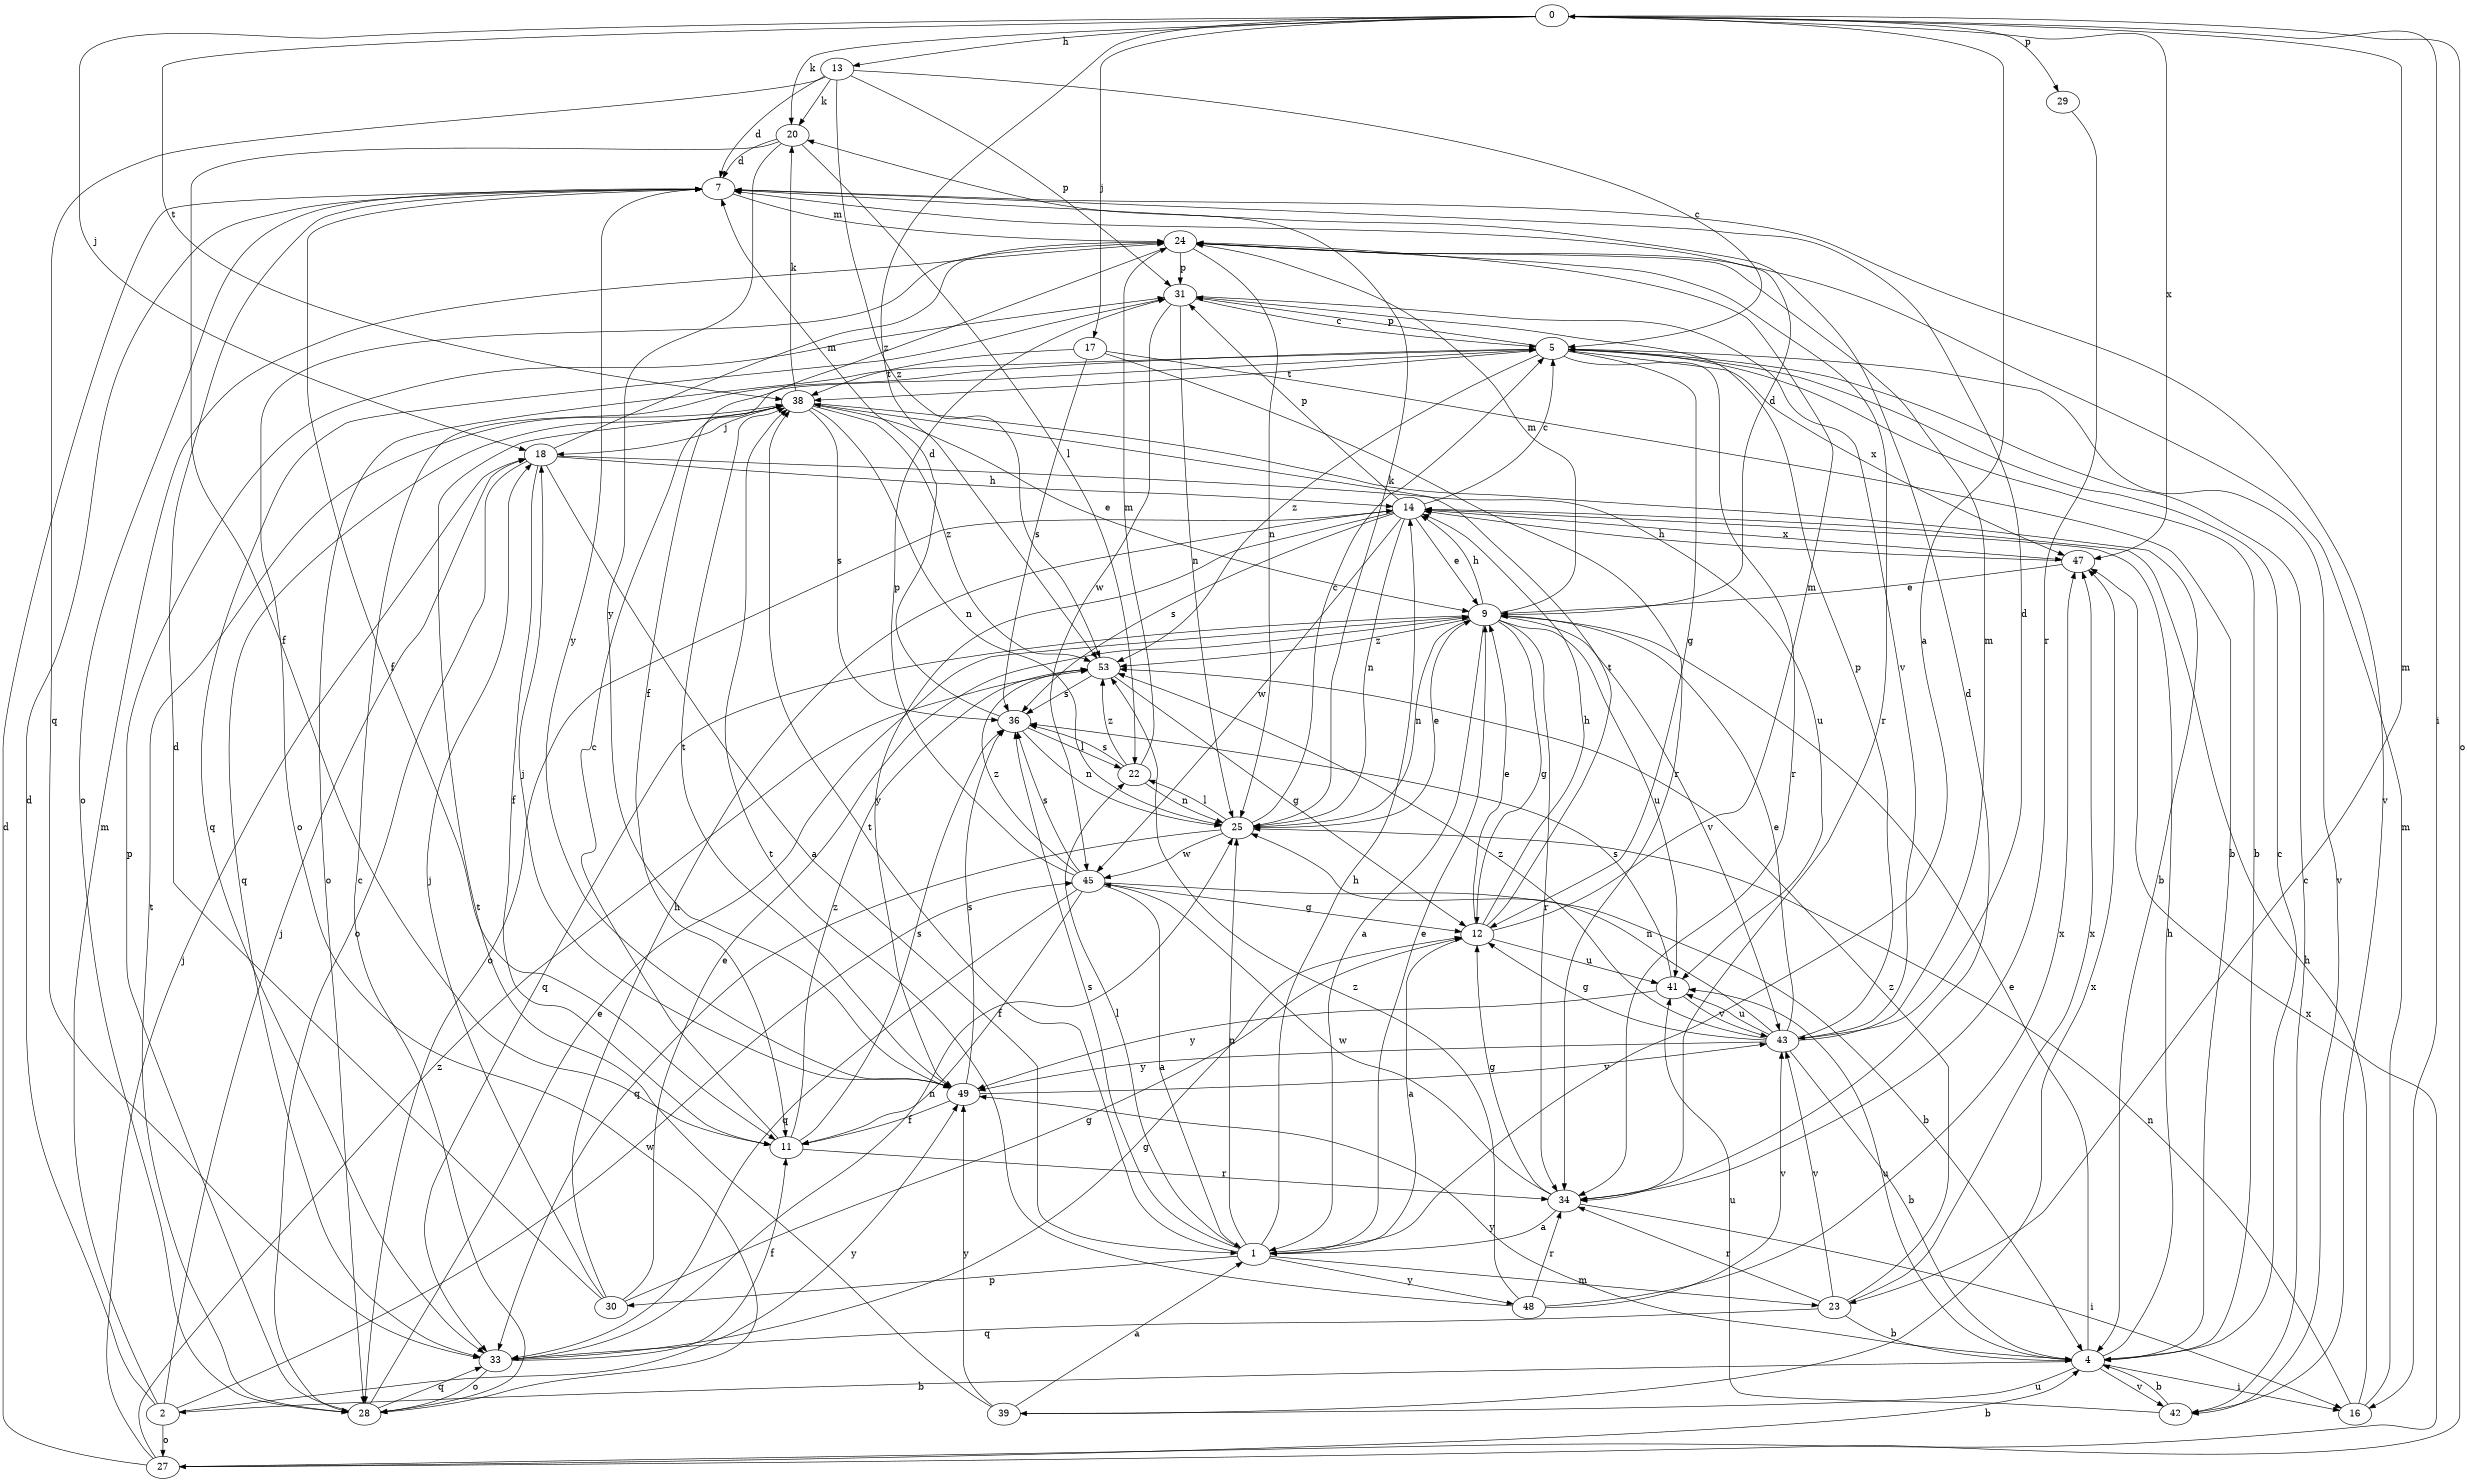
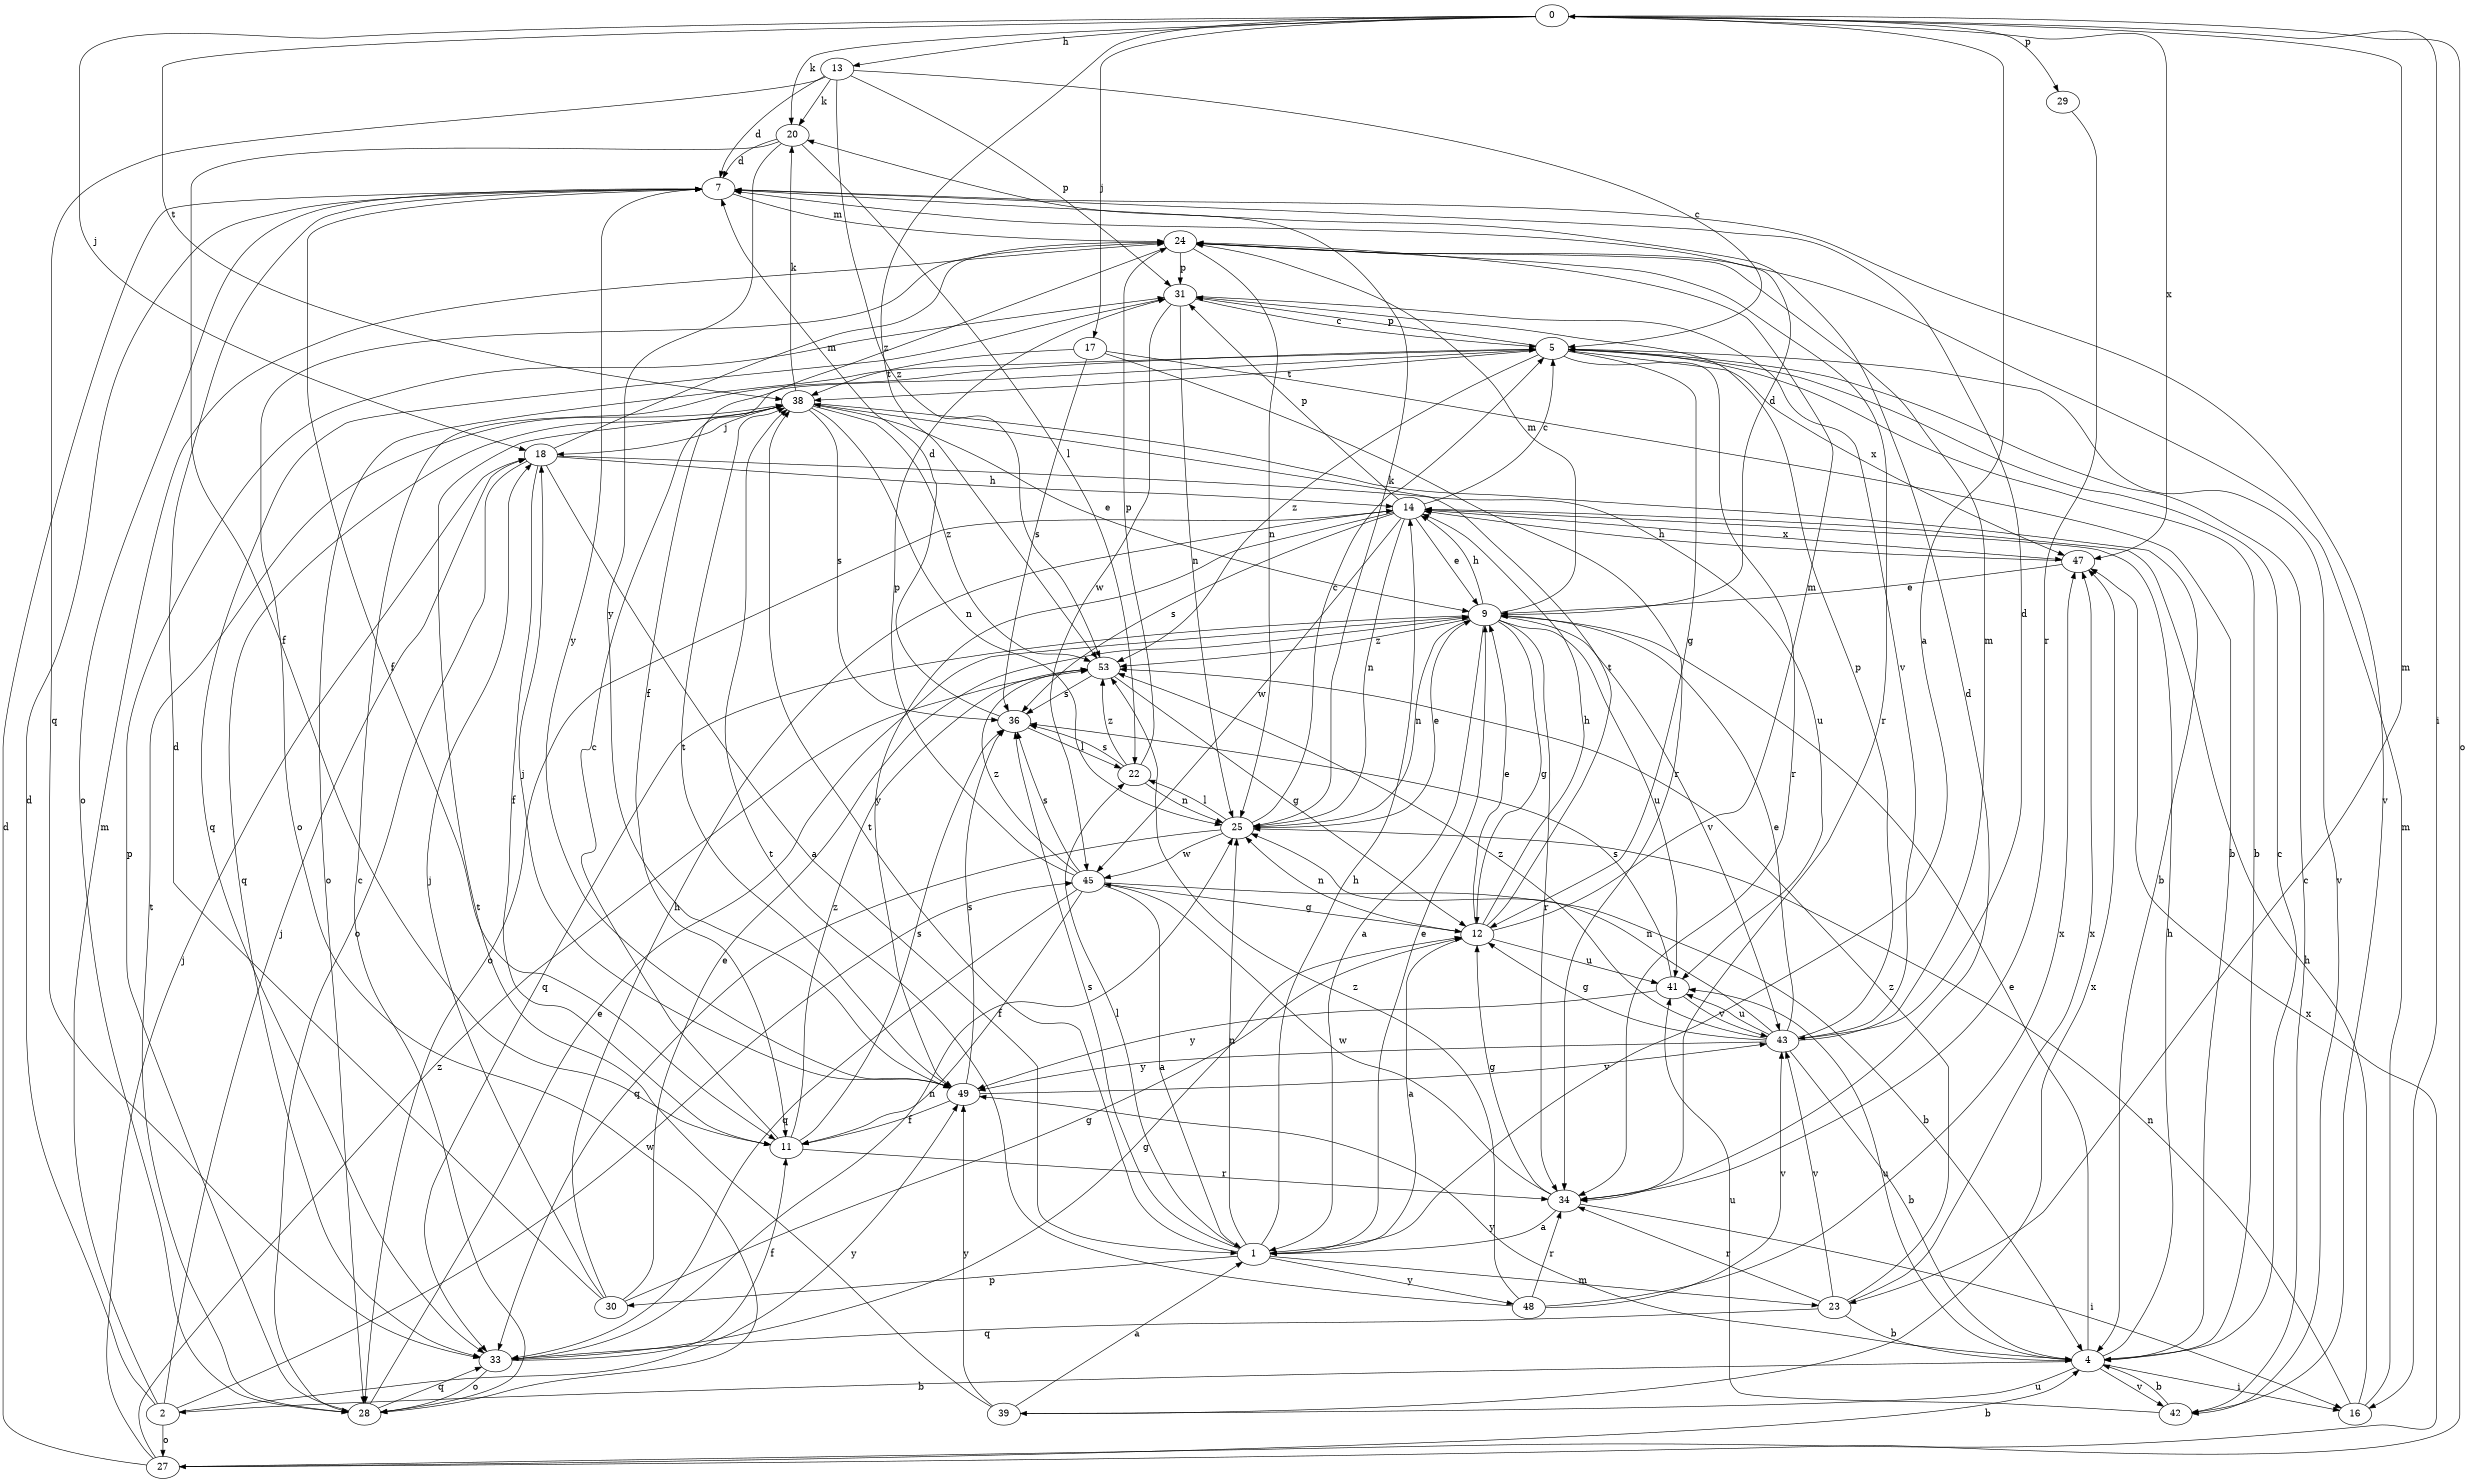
edge "22" -> "24": label "m" -> "p"
edge "36" -> "25": now "12" -> "25"
